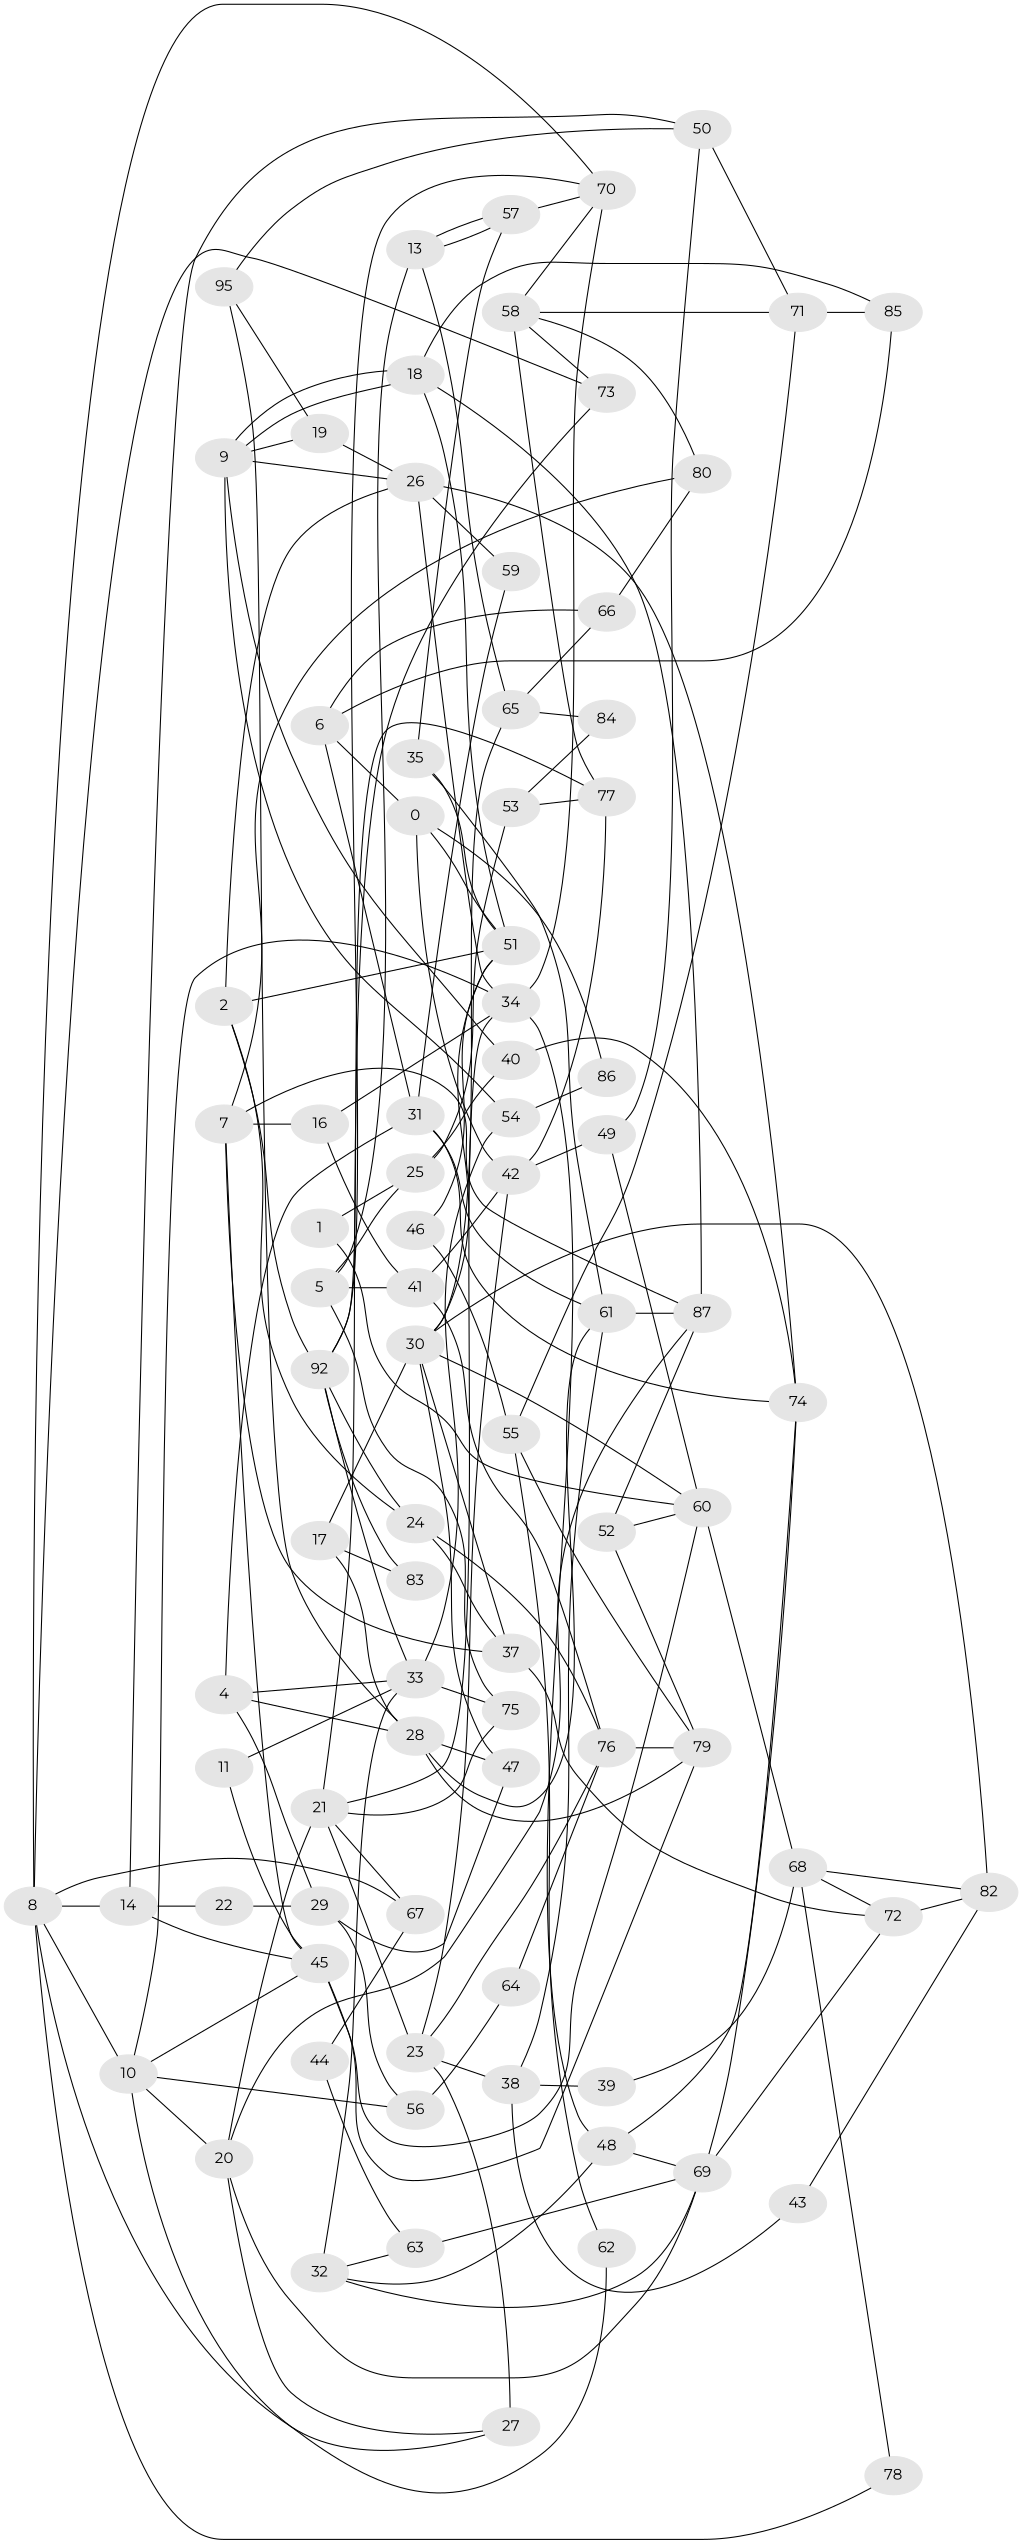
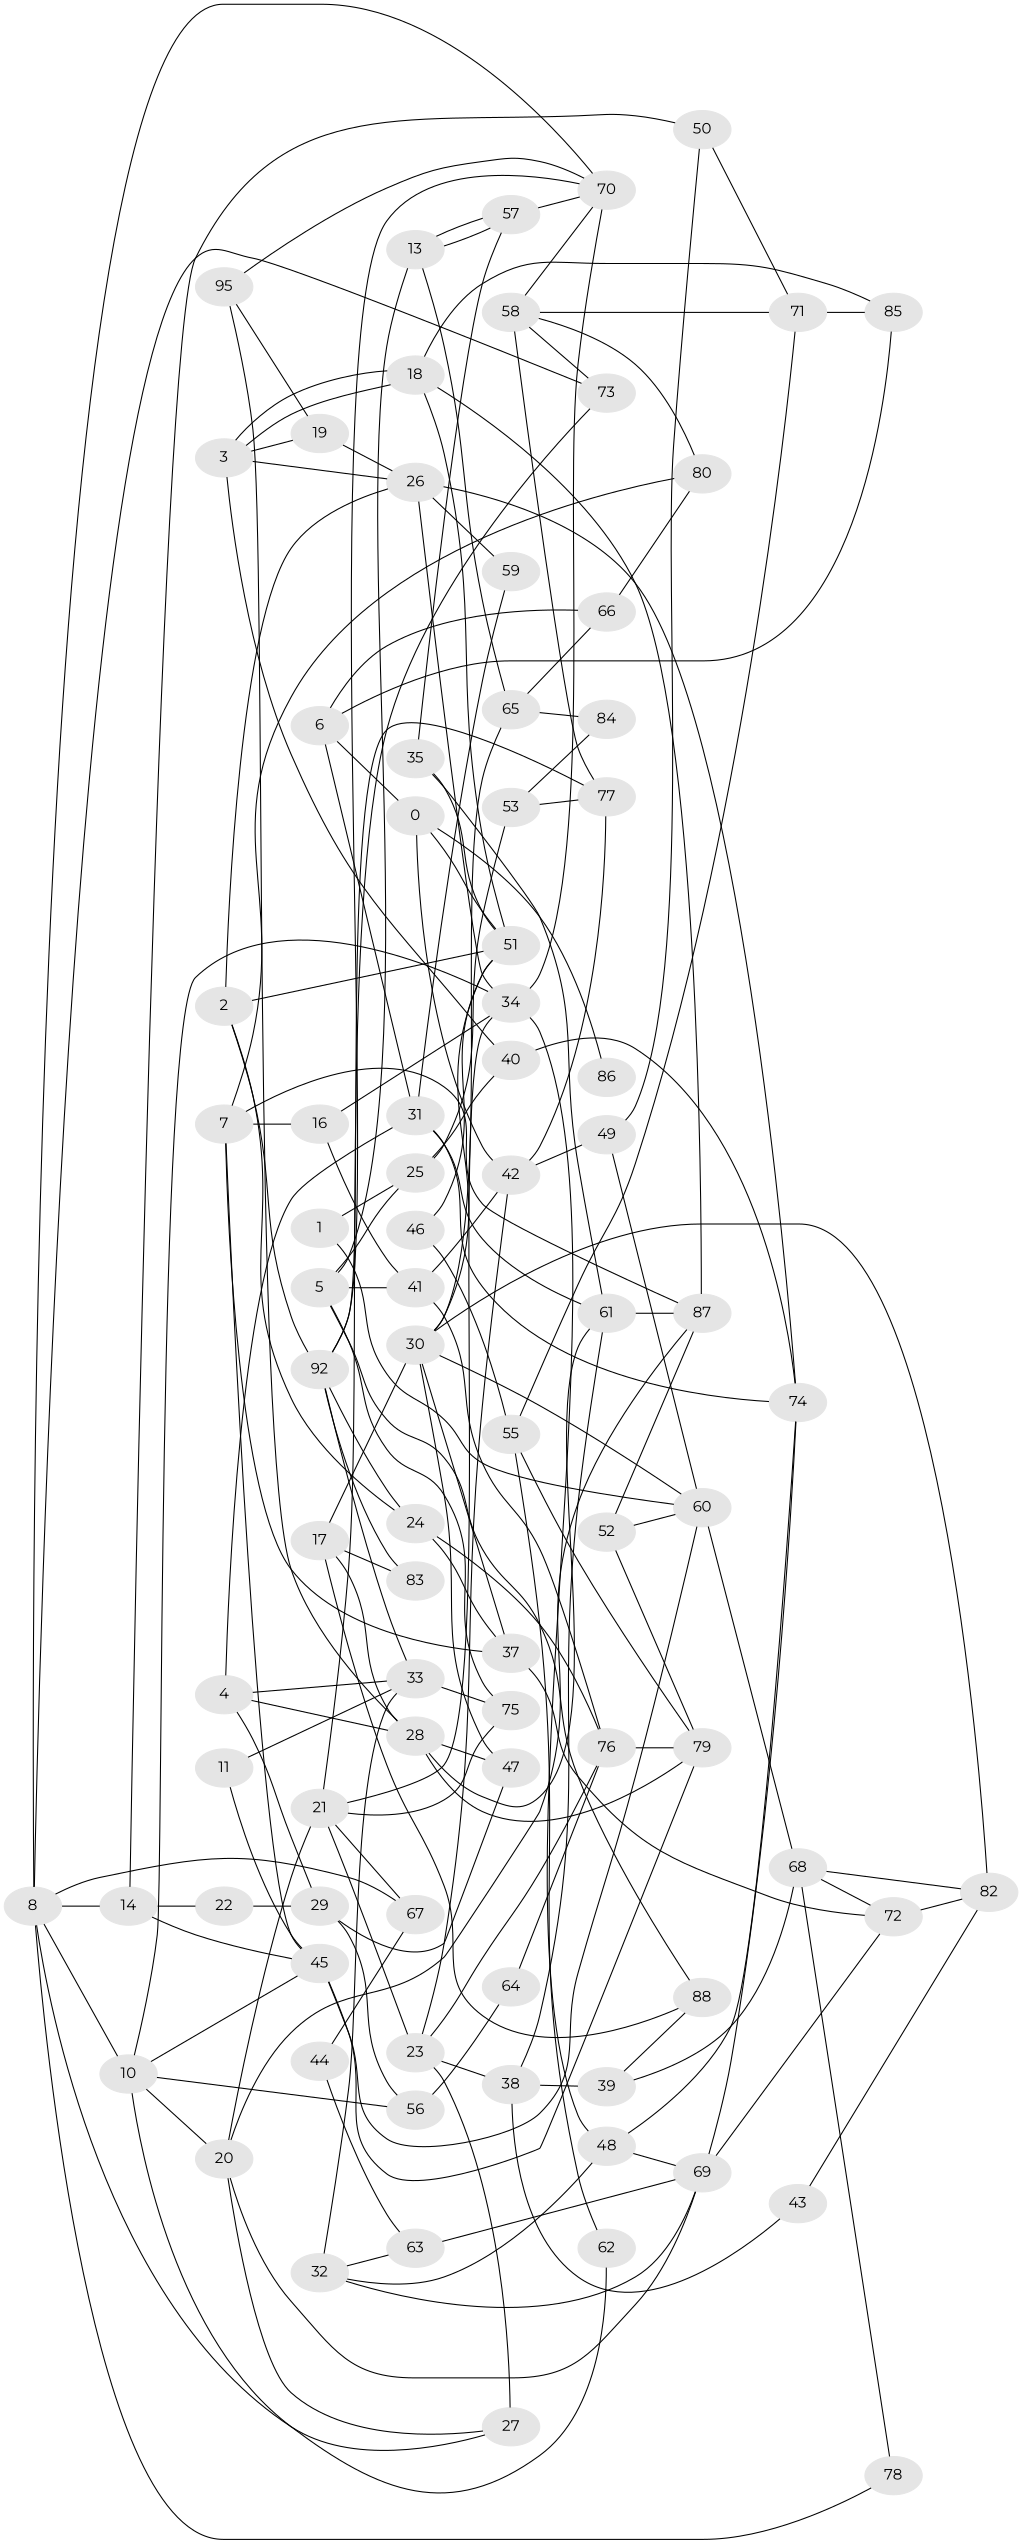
edge "50" -- "95": now "70" -- "95"
node "9": label "9" -> "3"
node "54": removed
node "88": added
